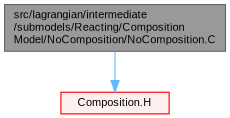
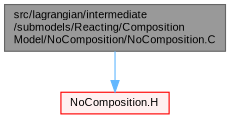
node "Composition.H": label "Composition.H" -> "NoComposition.H"
